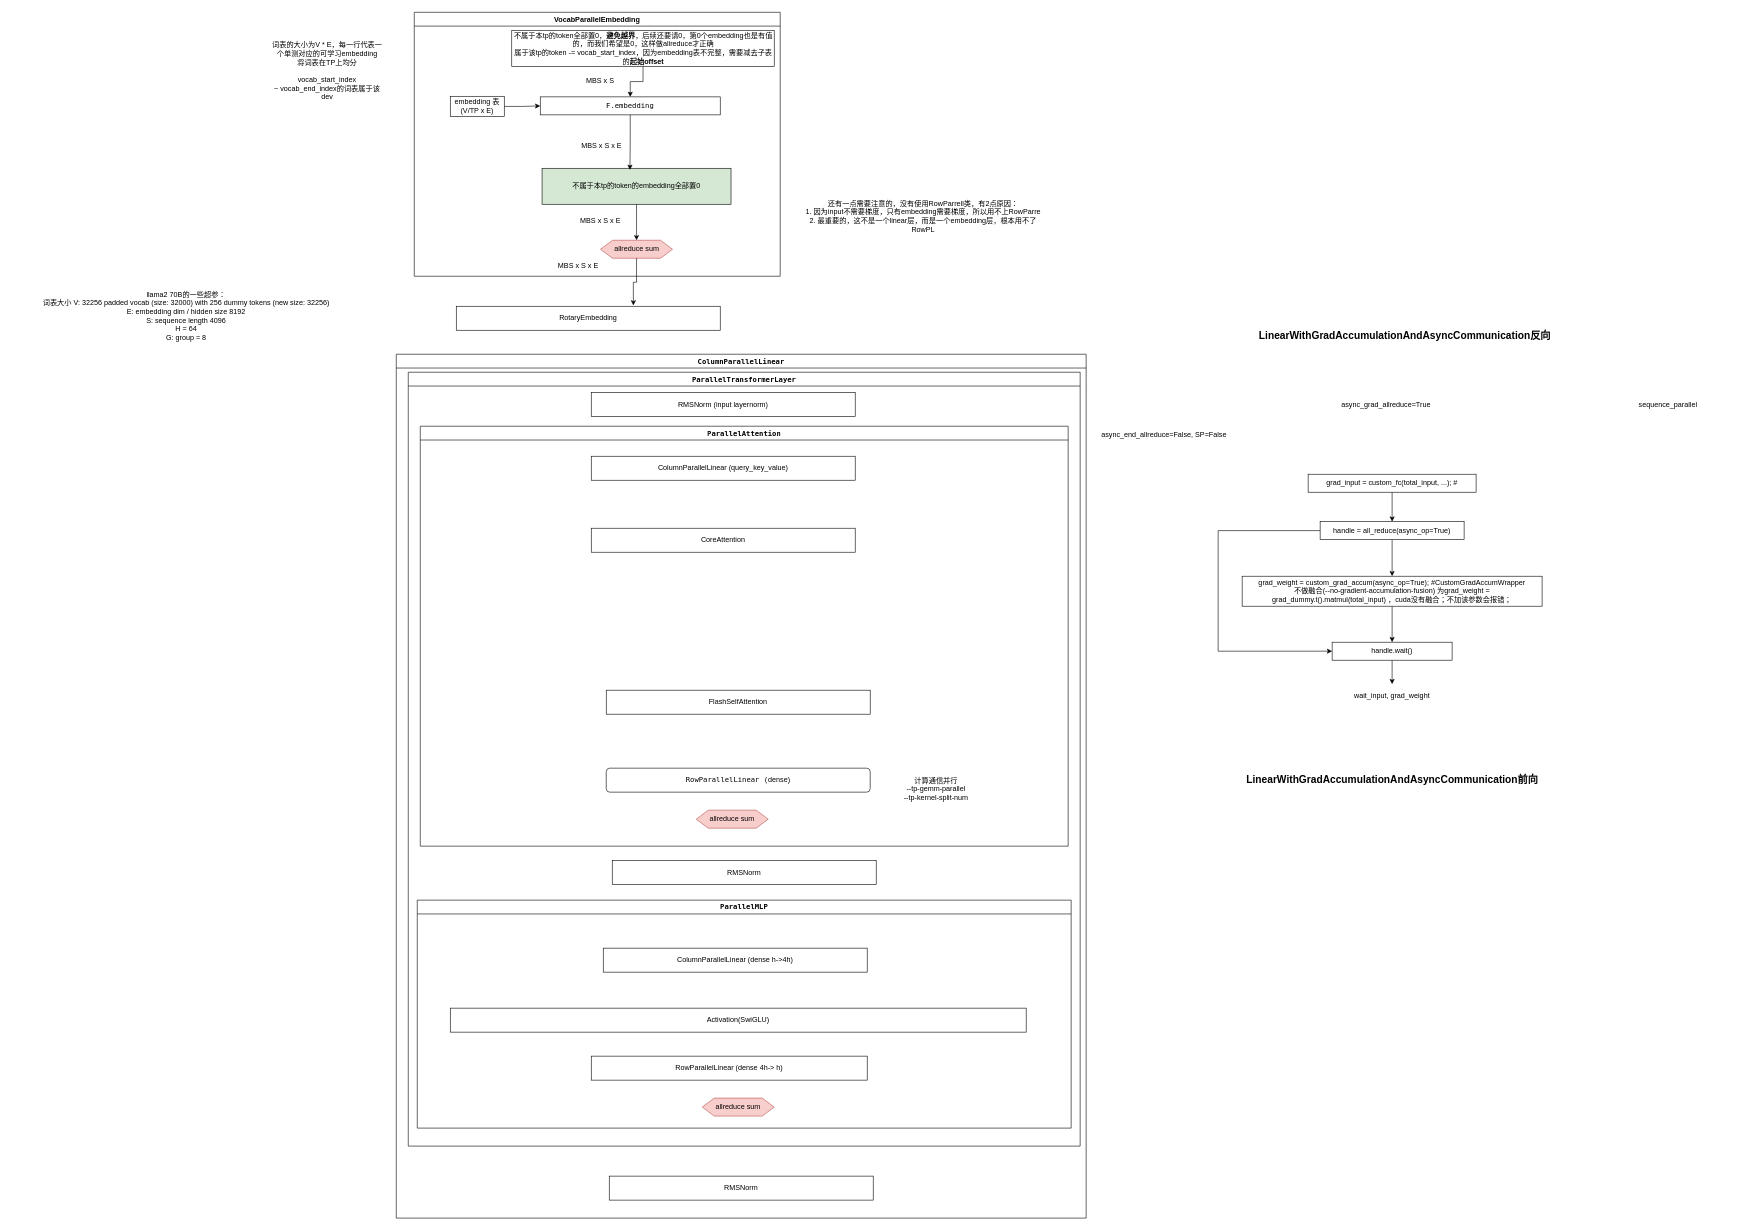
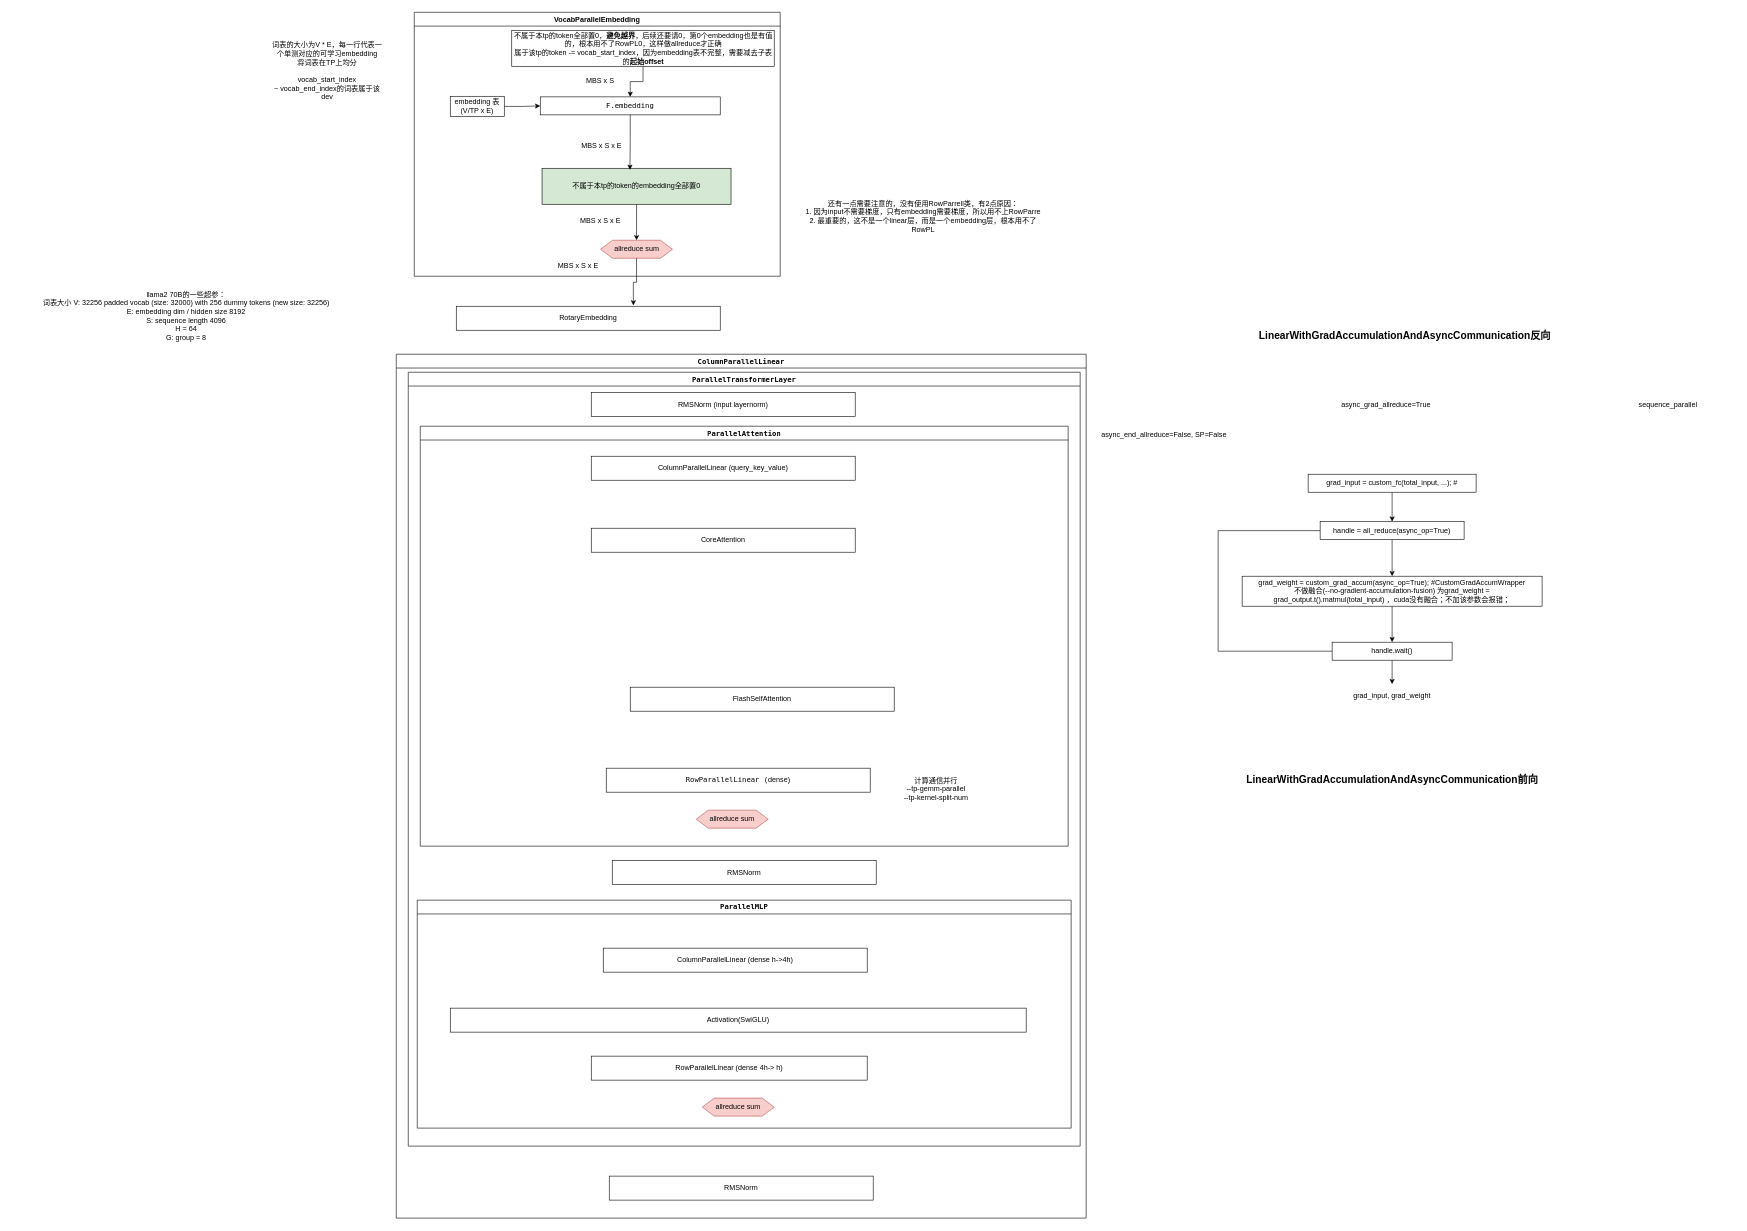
node "不属于本tp的token全部置0，避免越界，后续还要请0，第0个embedding也是有值的，而我们希望是0，这样做allreduce才正确 属于该tp的token -= vocab_start_index，因为embedding表不完整，需要减去子表的起始offset": label "不属于本tp的token全部置0，避免越界，后续还要请0，第0个embedding也是有值的，而我们希望是0，这样做allreduce才正确 属于该tp的token -= vocab_start_index，因为embedding表不完整，需要减去子表的起始offset" -> "不属于本tp的token全部置0，避免越界，后续还要请0，第0个embedding也是有值的，根本用不了RowPL0，这样做allreduce才正确 属于该tp的token -= vocab_start_index，因为embedding表不完整，需要减去子表的起始offset"
node "grad_weight = custom_grad_accum(async_op=True); #CustomGradAccumWrapper 不做融合(--no-gradient-accumulation-fusion) 为grad_weight = grad_dummy.t().matmul(total_input) ，cuda没有融合；不加该参数会报错；": label "grad_weight = custom_grad_accum(async_op=True); #CustomGradAccumWrapper 不做融合(--no-gradient-accumulation-fusion) 为grad_weight = grad_dummy.t().matmul(total_input) ，cuda没有融合；不加该参数会报错；" -> "grad_weight = custom_grad_accum(async_op=True); #CustomGradAccumWrapper 不做融合(--no-gradient-accumulation-fusion) 为grad_weight = grad_output.t().matmul(total_input) ，cuda没有融合；不加该参数会报错；"
edge "handle = all_reduce(async_op=True)" -> "handle.wait()": arrowhead classic -> none
node "wait_input, grad_weight": label "wait_input, grad_weight" -> "grad_input, grad_weight"
node "FlashSelfAttention": moved (738, 702) -> (762, 699)
node "RowParallelLinear (dense)": shape rounded rectangle -> rectangle
